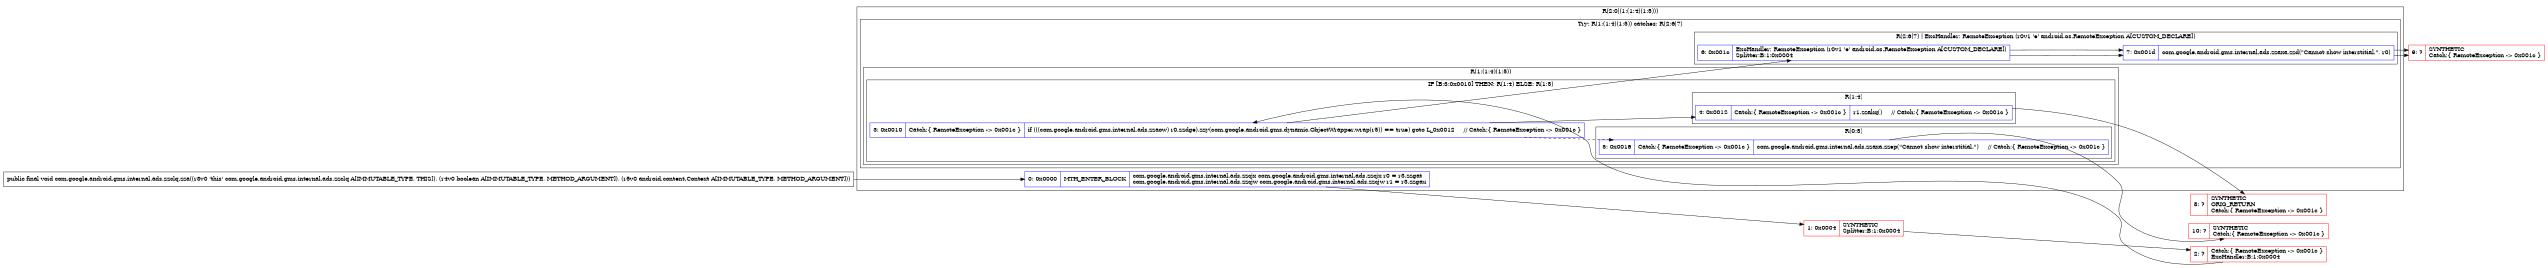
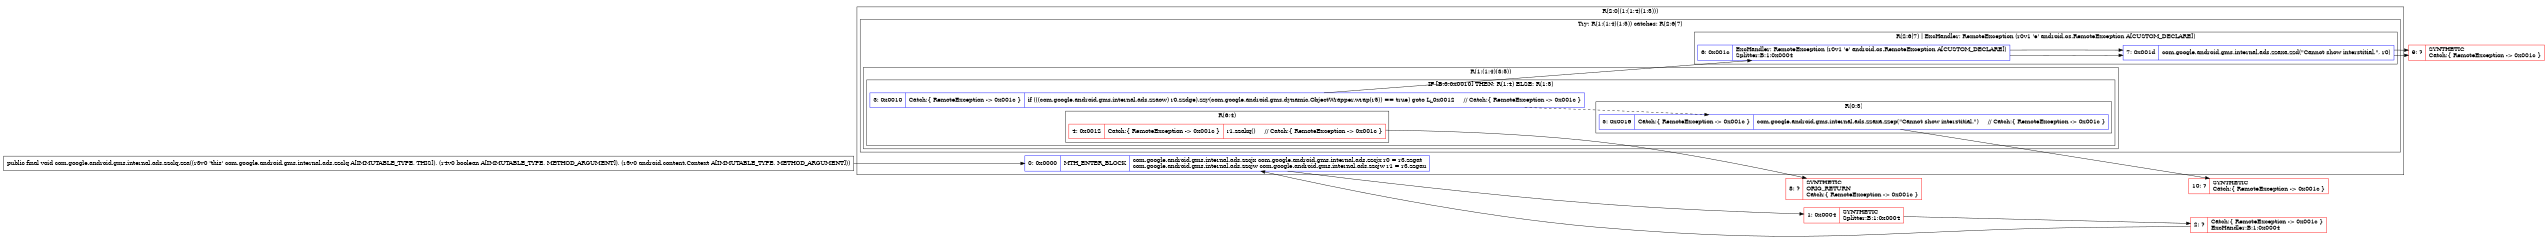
cluster "R(1:(1:4)(1:5))": label "R(1:(1:4)(1:5))" -> "R(1:(1:4)(3:5))"
cluster "R(1:4)": label "R(1:4)" -> "R(6:4)"
node "4: 0x0012": color blue -> red
edge "3: 0x0010" -> "4: 0x0012": removed
edge "2: ?" -> "3: 0x0010": now "2: ?" -> "0: 0x0000"
